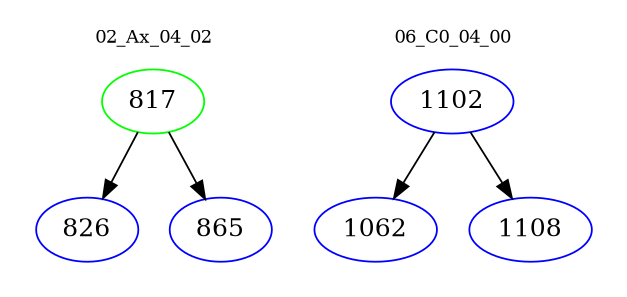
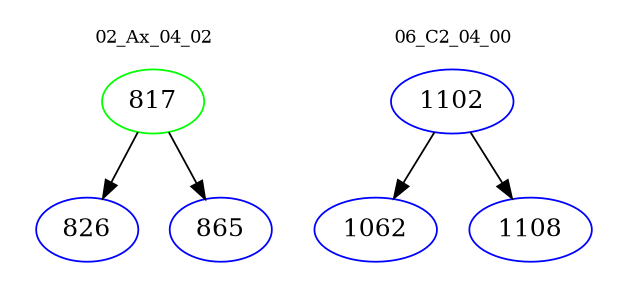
cluster "06_C0_04_00": label "06_C0_04_00" -> "06_C2_04_00"
